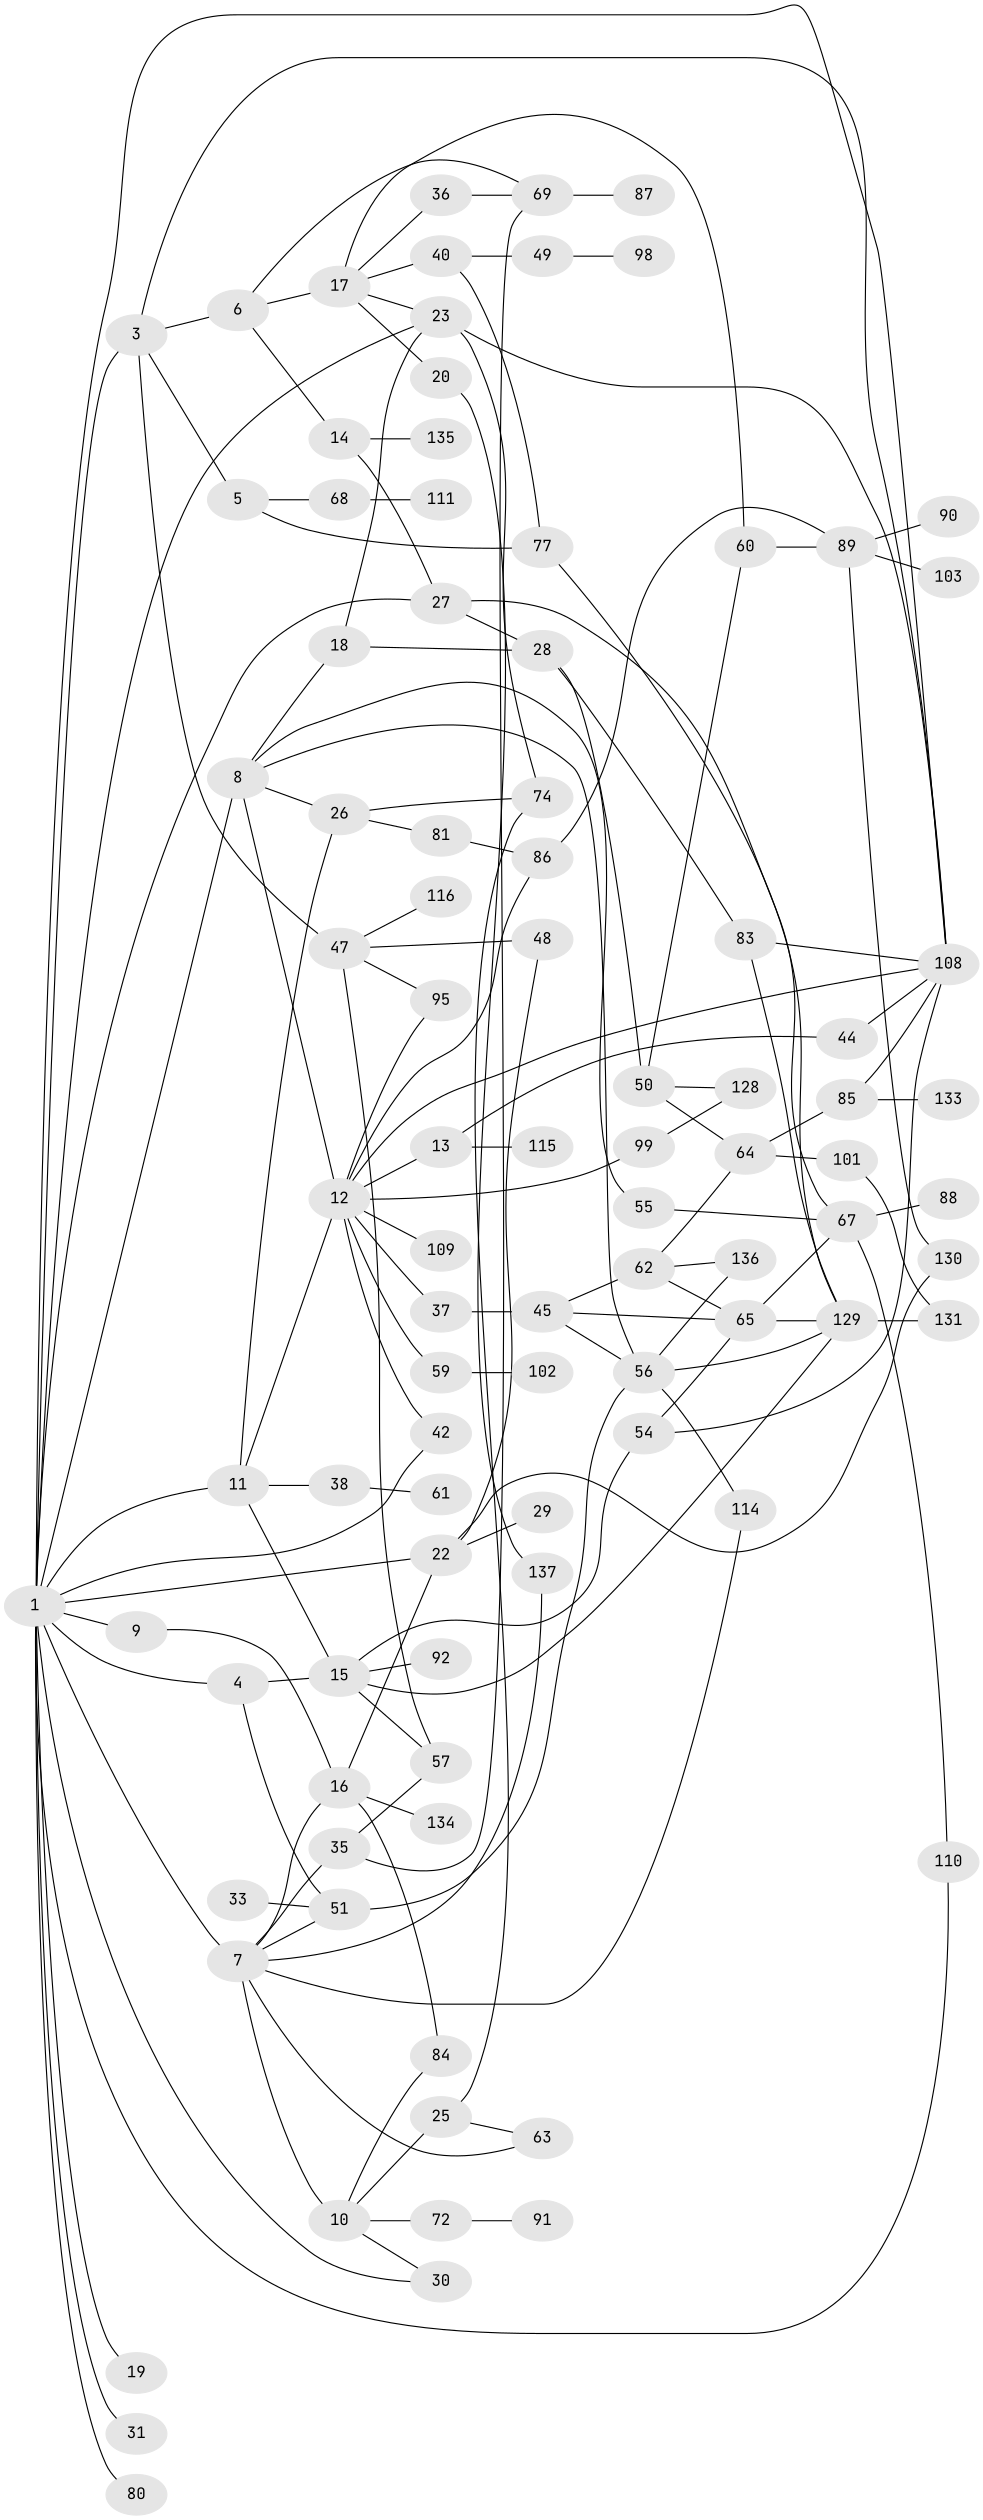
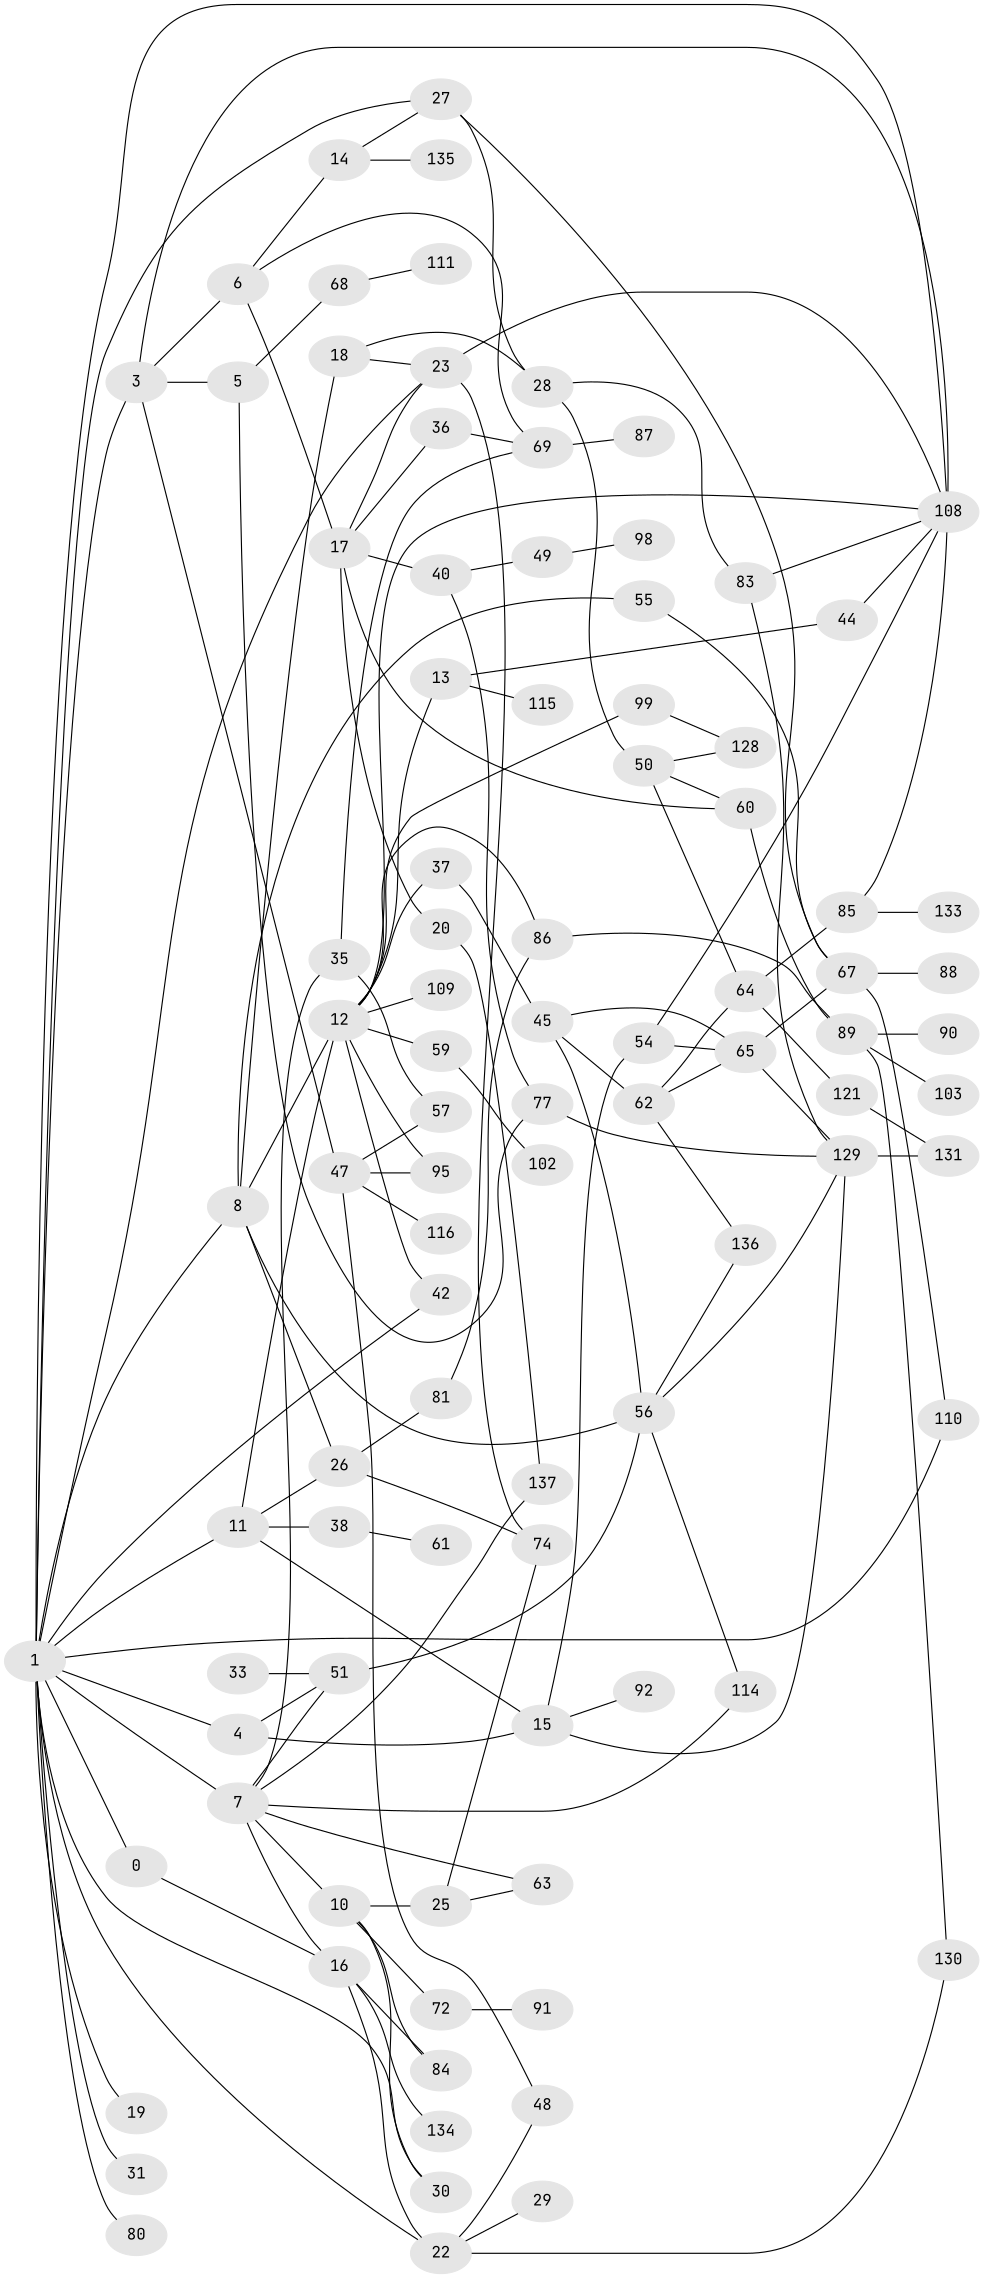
node "101": label "101" -> "121"
node "9": label "9" -> "0"
edge "15" -- "57": removed
